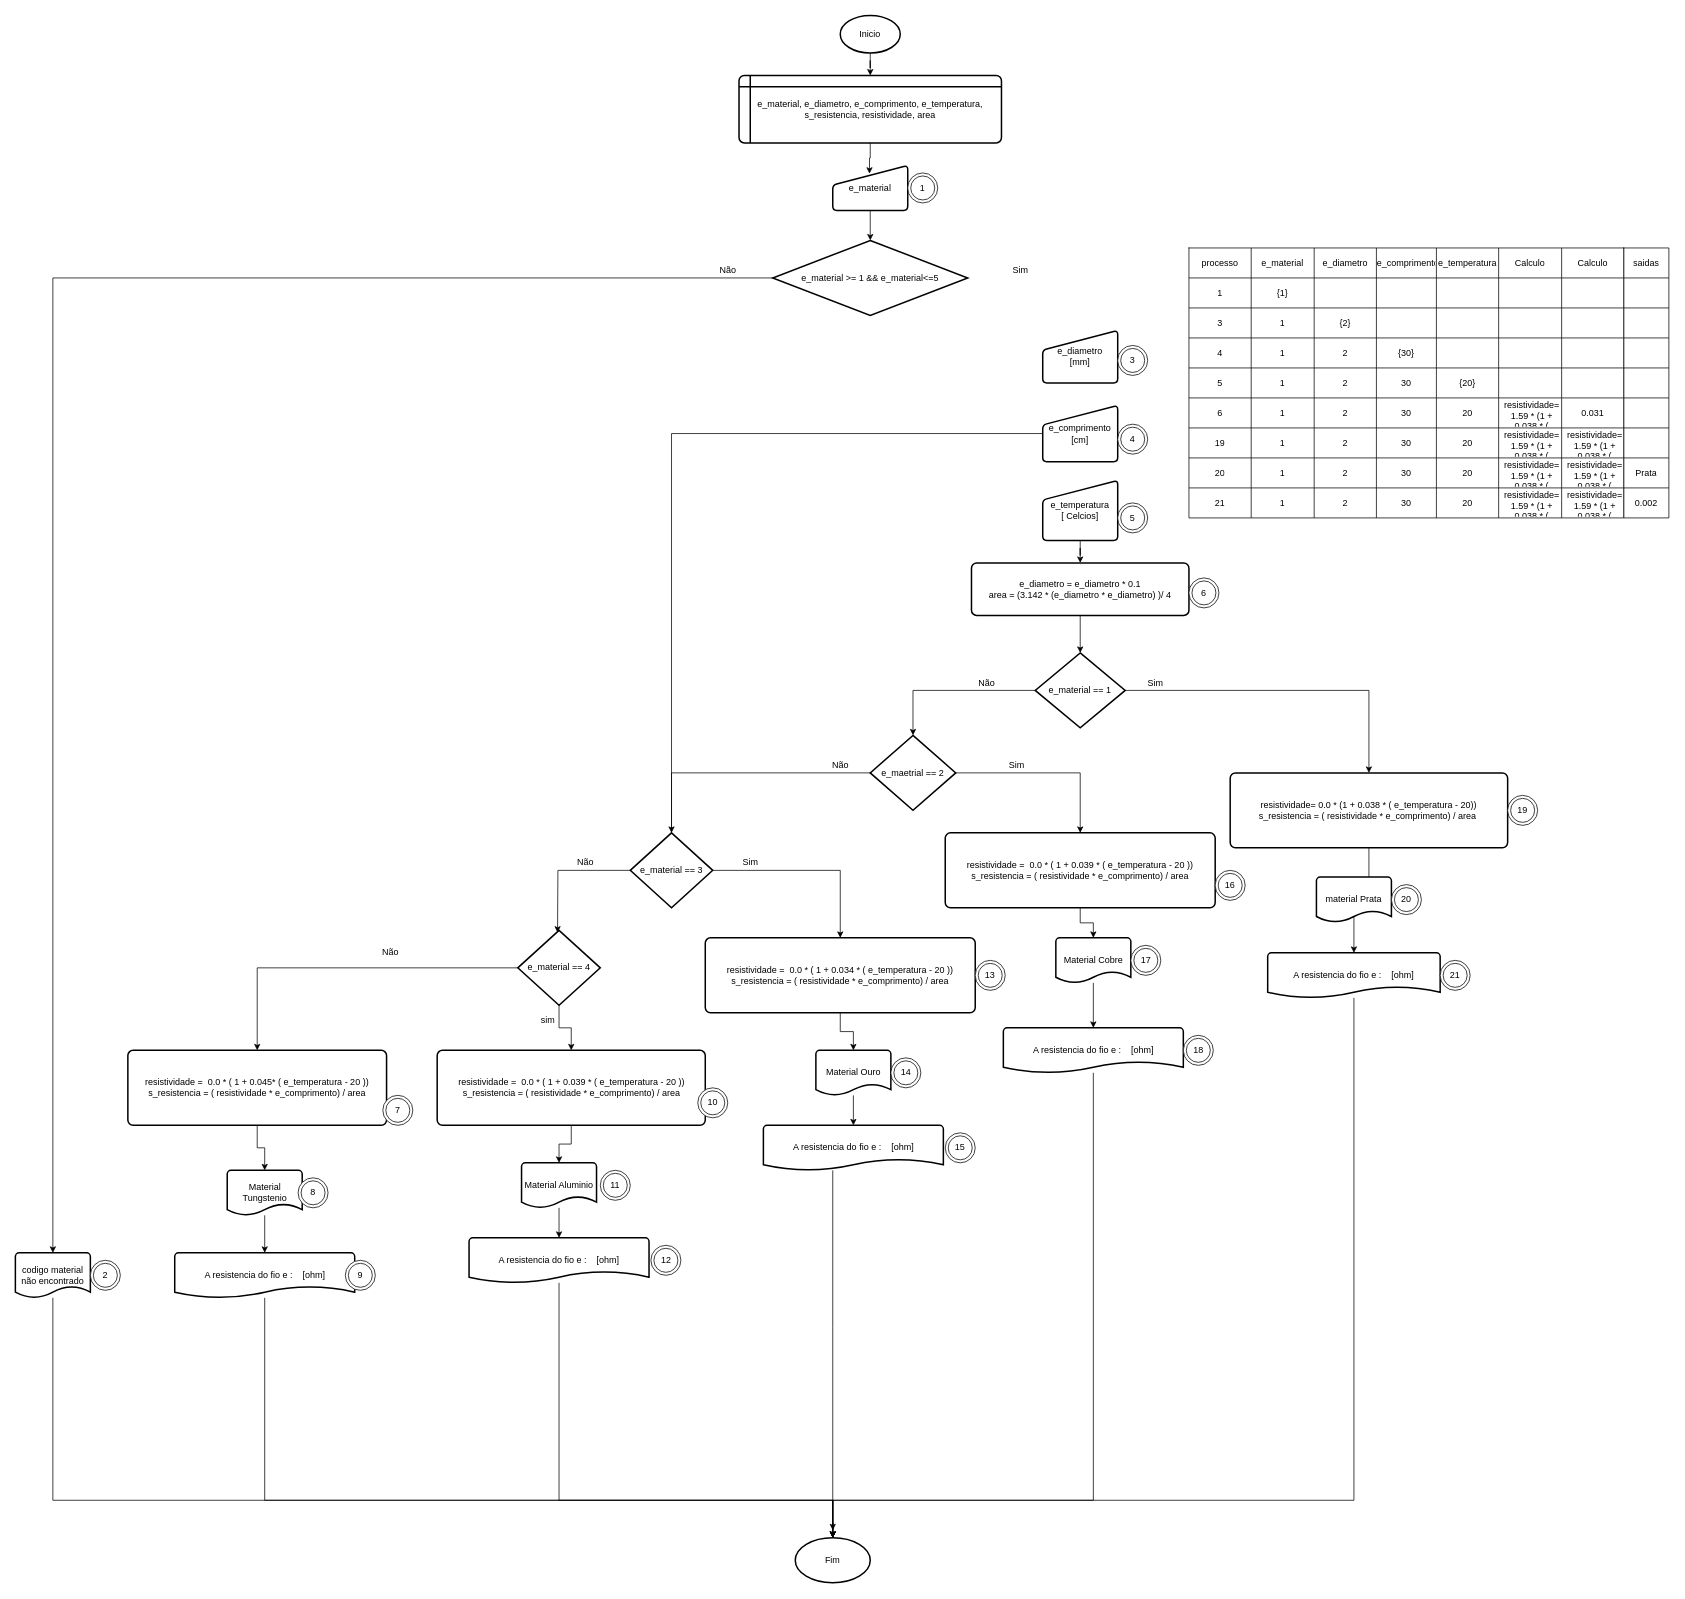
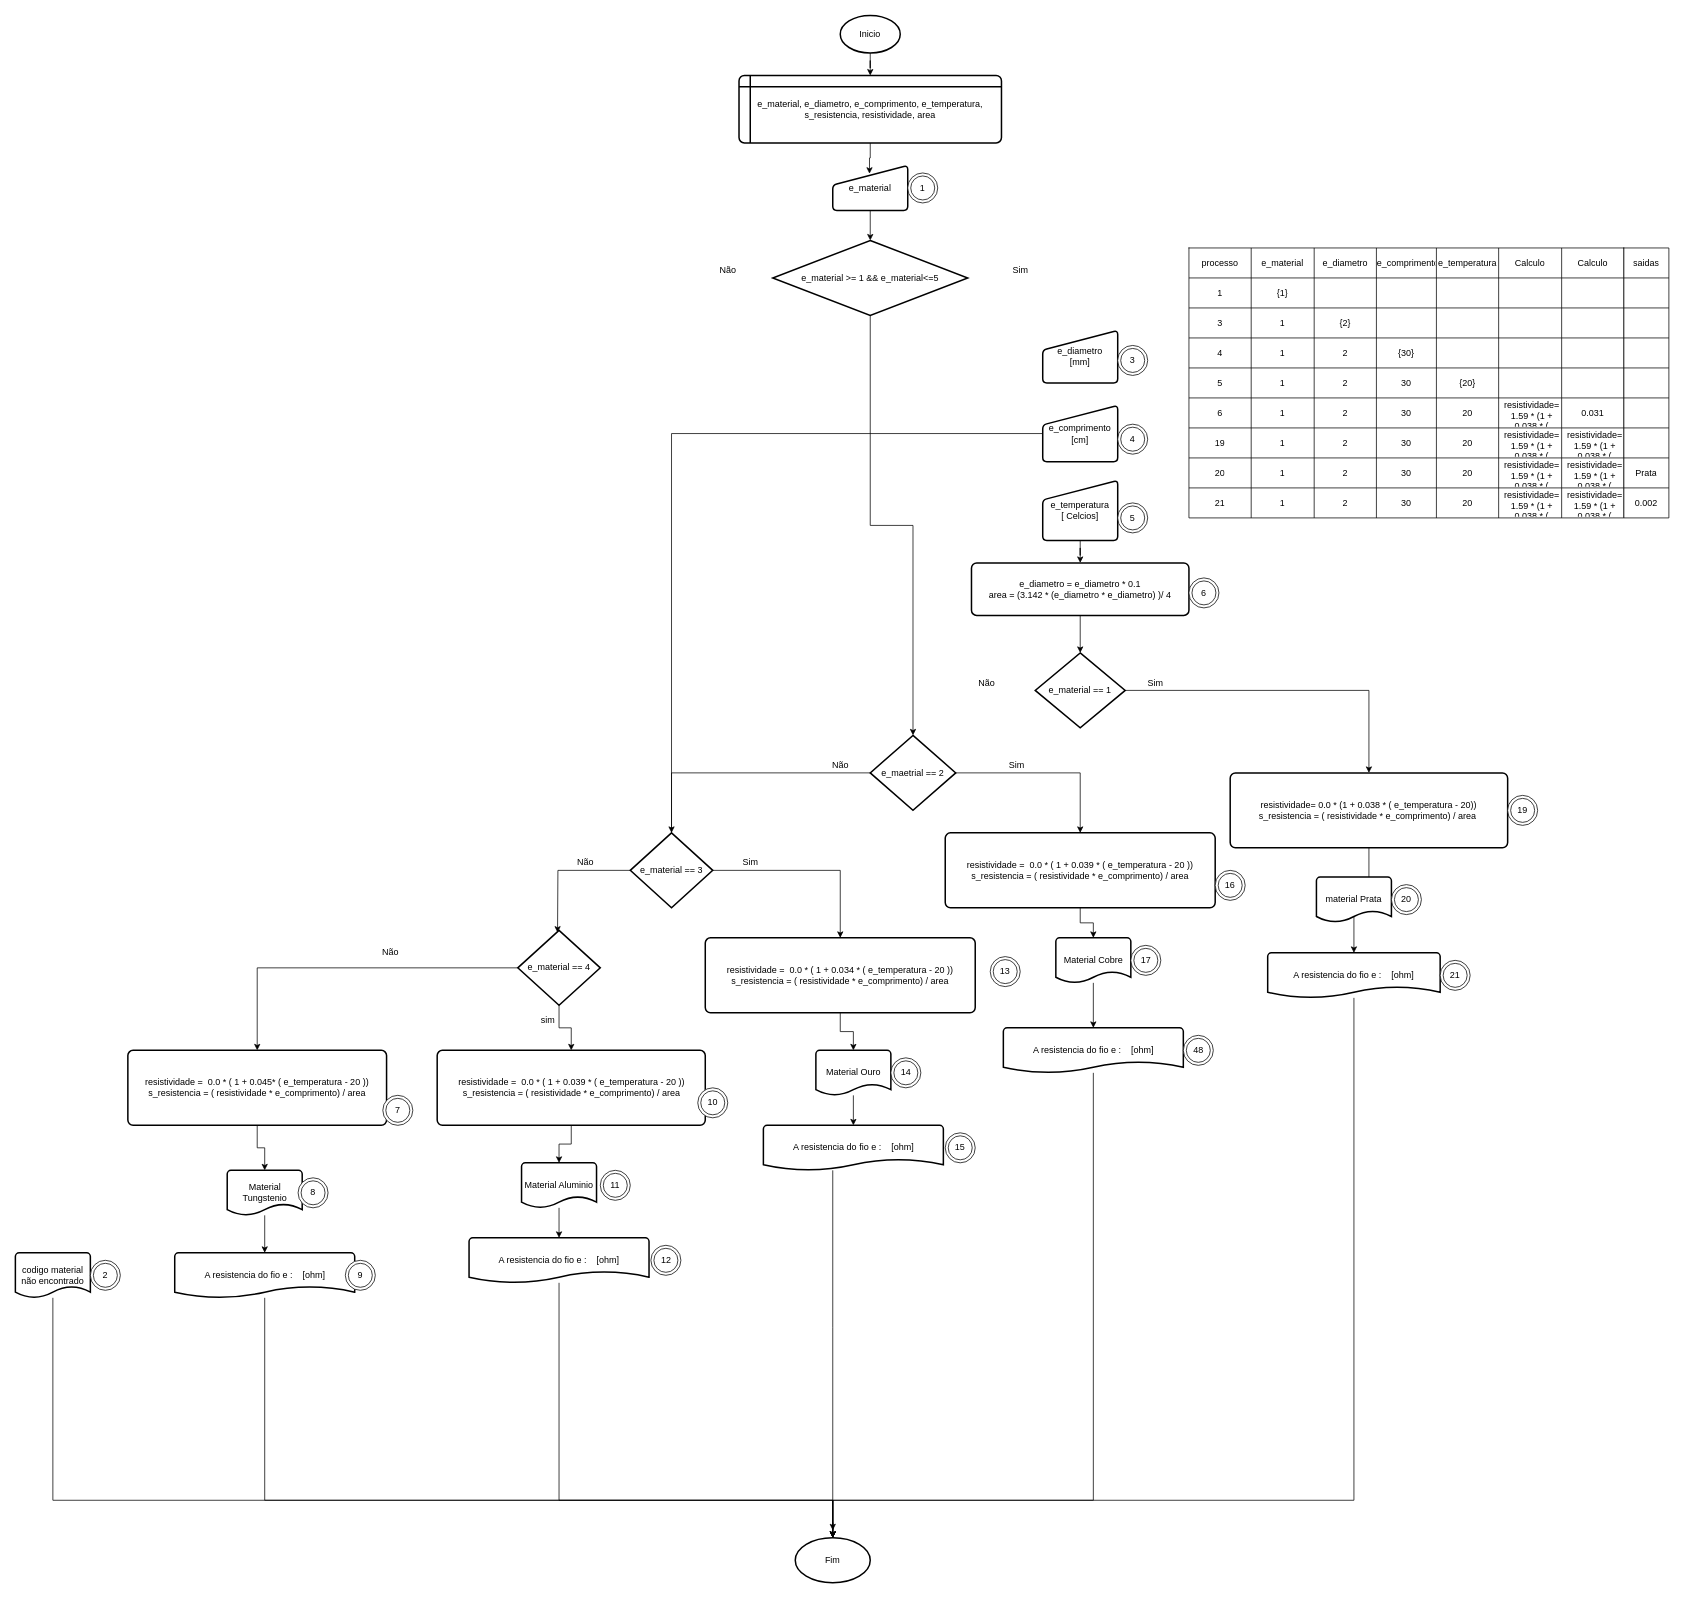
edge "e_material >= 1 && e_material<=5" -> "codigo material não encontrado": now "e_material >= 1 && e_material<=5" -> "e_maetrial == 2"
edge "e_material == 1" -> "e_maetrial == 2": removed
node "13": moved (990, 975) -> (1005, 972)
node "18": label "18" -> "48"
